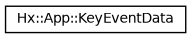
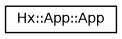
node "Hx::App::KeyEventData": label "Hx::App::KeyEventData" -> "Hx::App::App"
